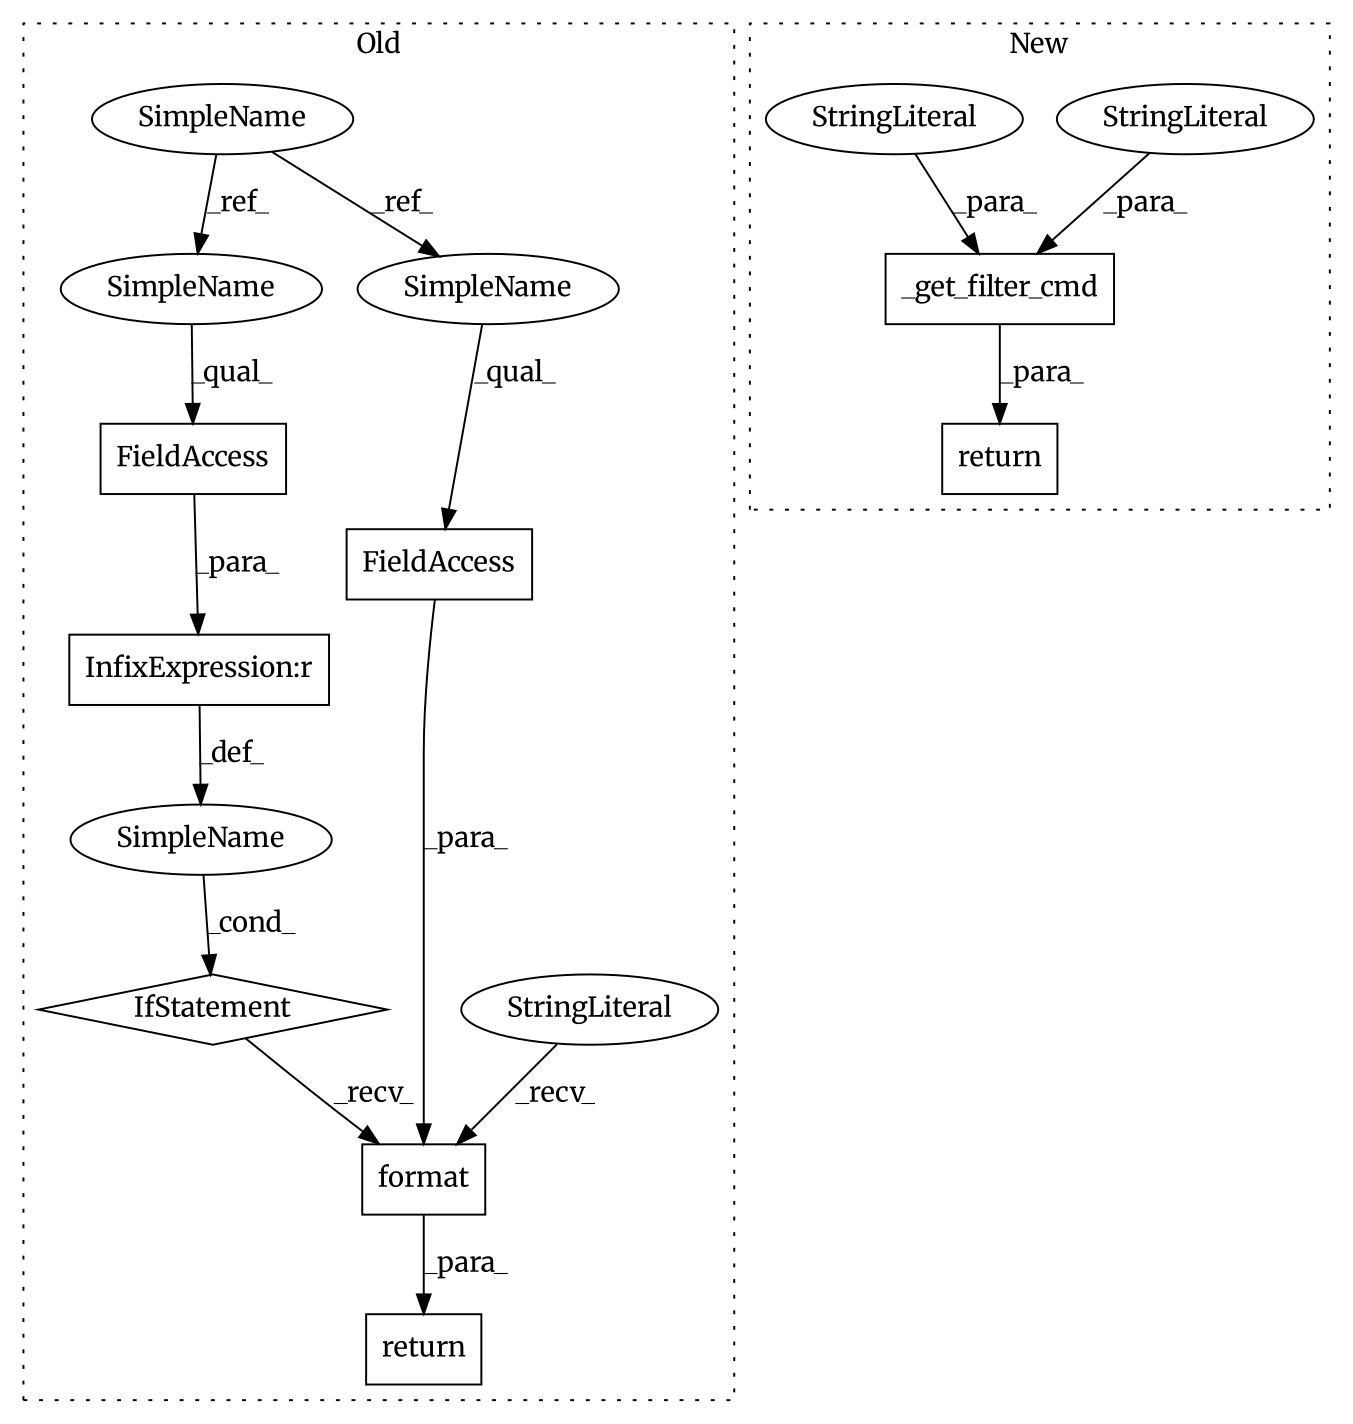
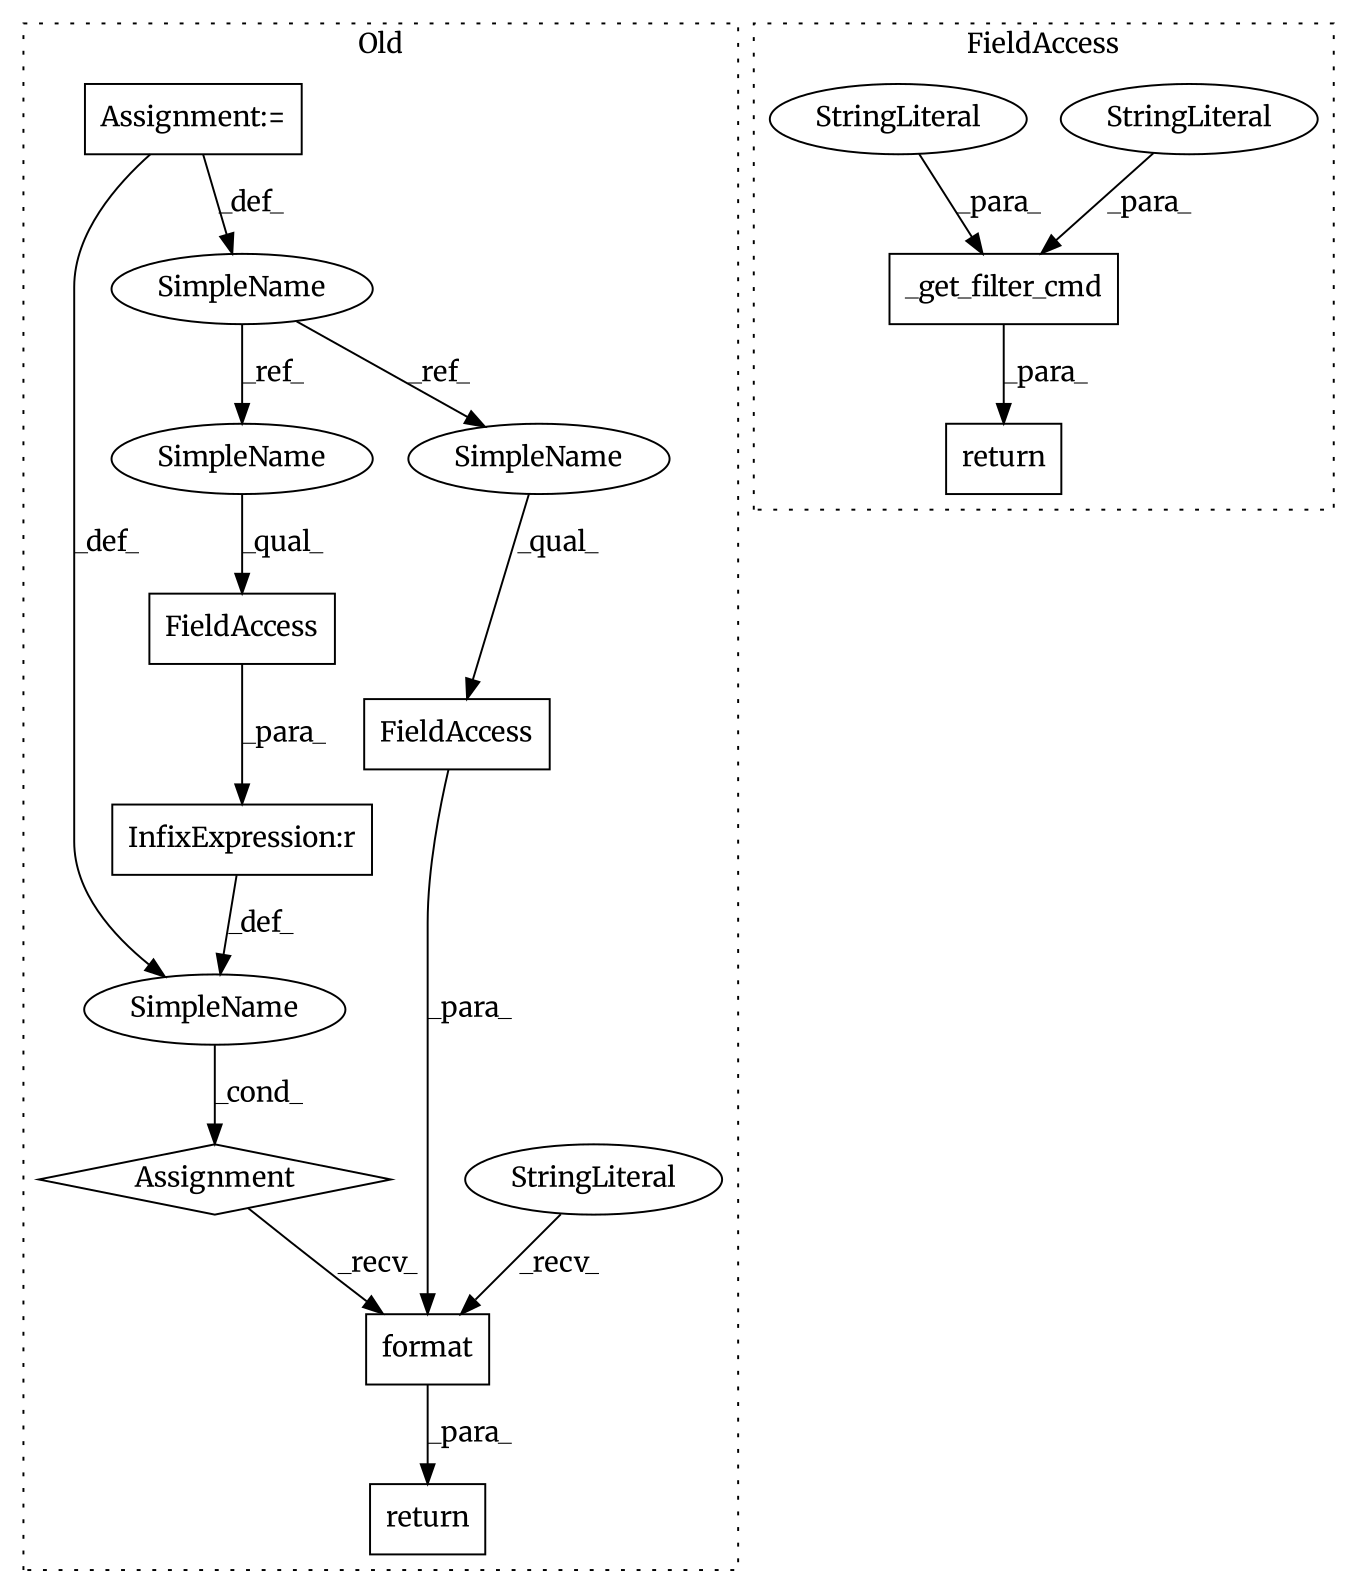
cluster "New": label "New" -> "FieldAccess"
node "Assignment:=": added
node "IfStatement": label "IfStatement" -> "Assignment"
